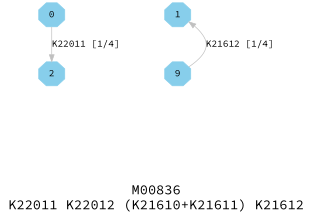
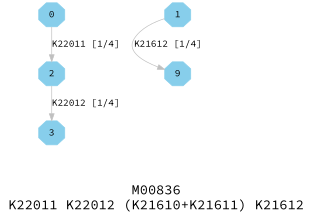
edge "9" -> "1": reversed
node "3": added
